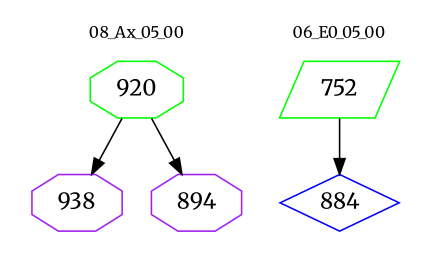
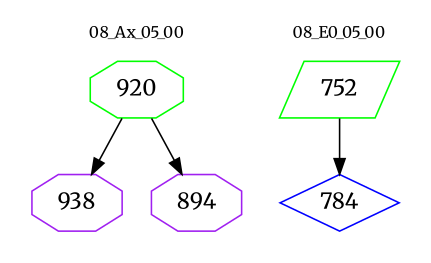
cluster "06_E0_05_00": label "06_E0_05_00" -> "08_E0_05_00"
node "884": label "884" -> "784"
